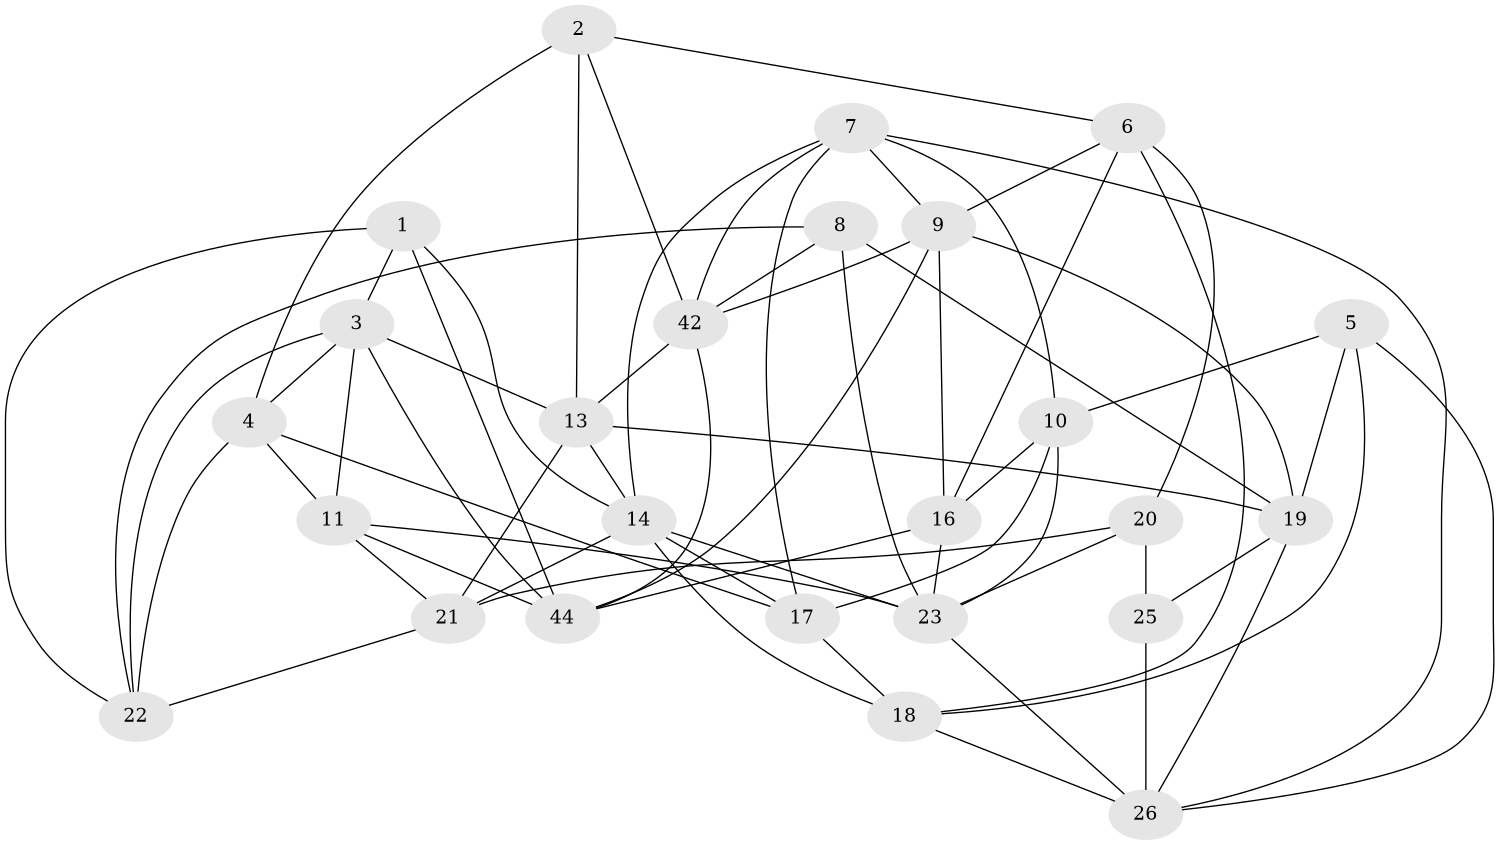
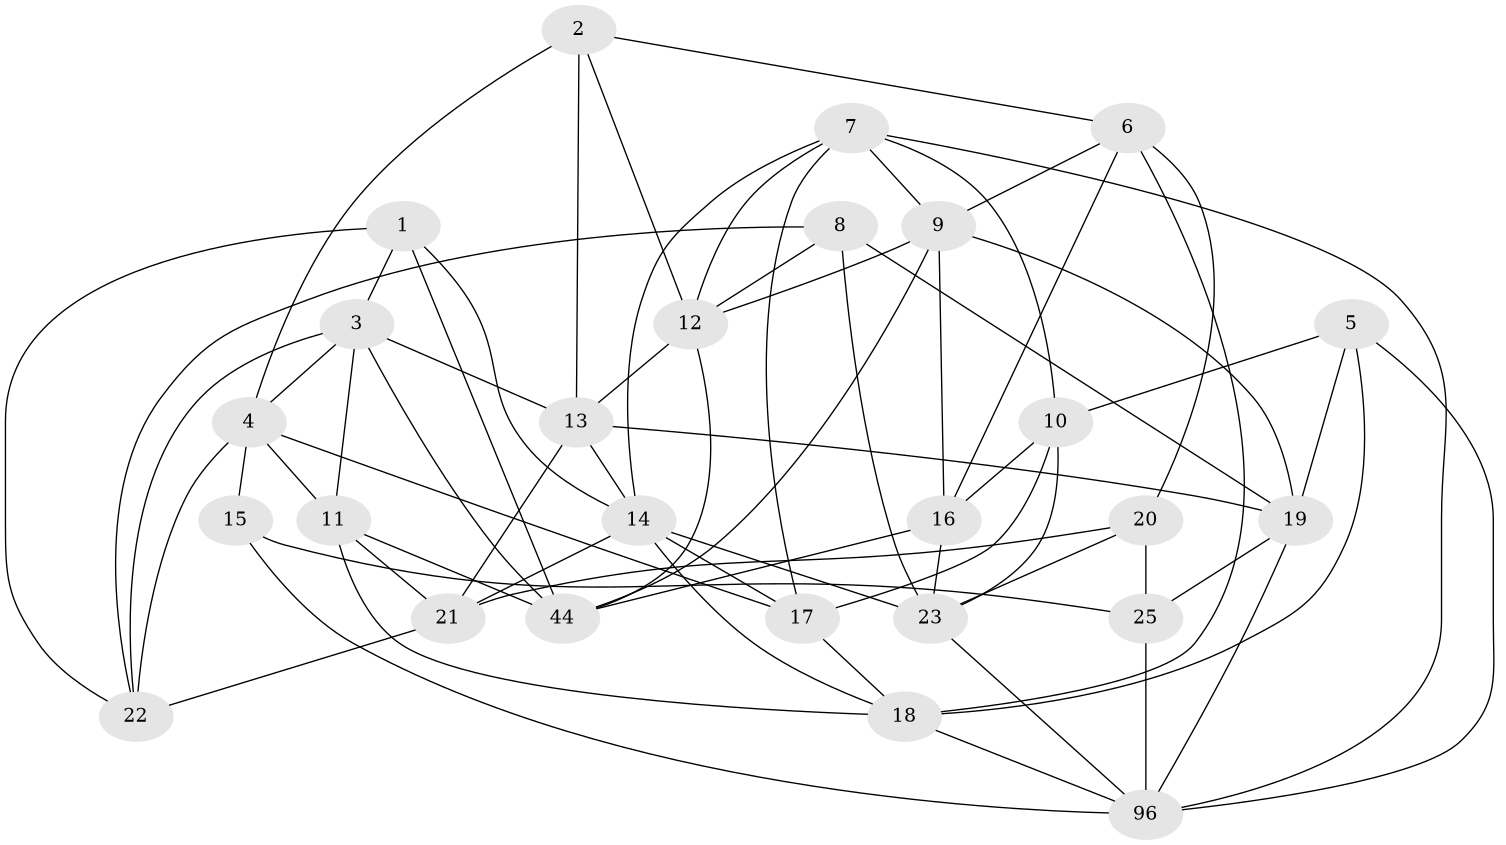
node "42": label "42" -> "12"
node "15": added
edge "11" -- "23": now "11" -- "18"
node "26": label "26" -> "96"
